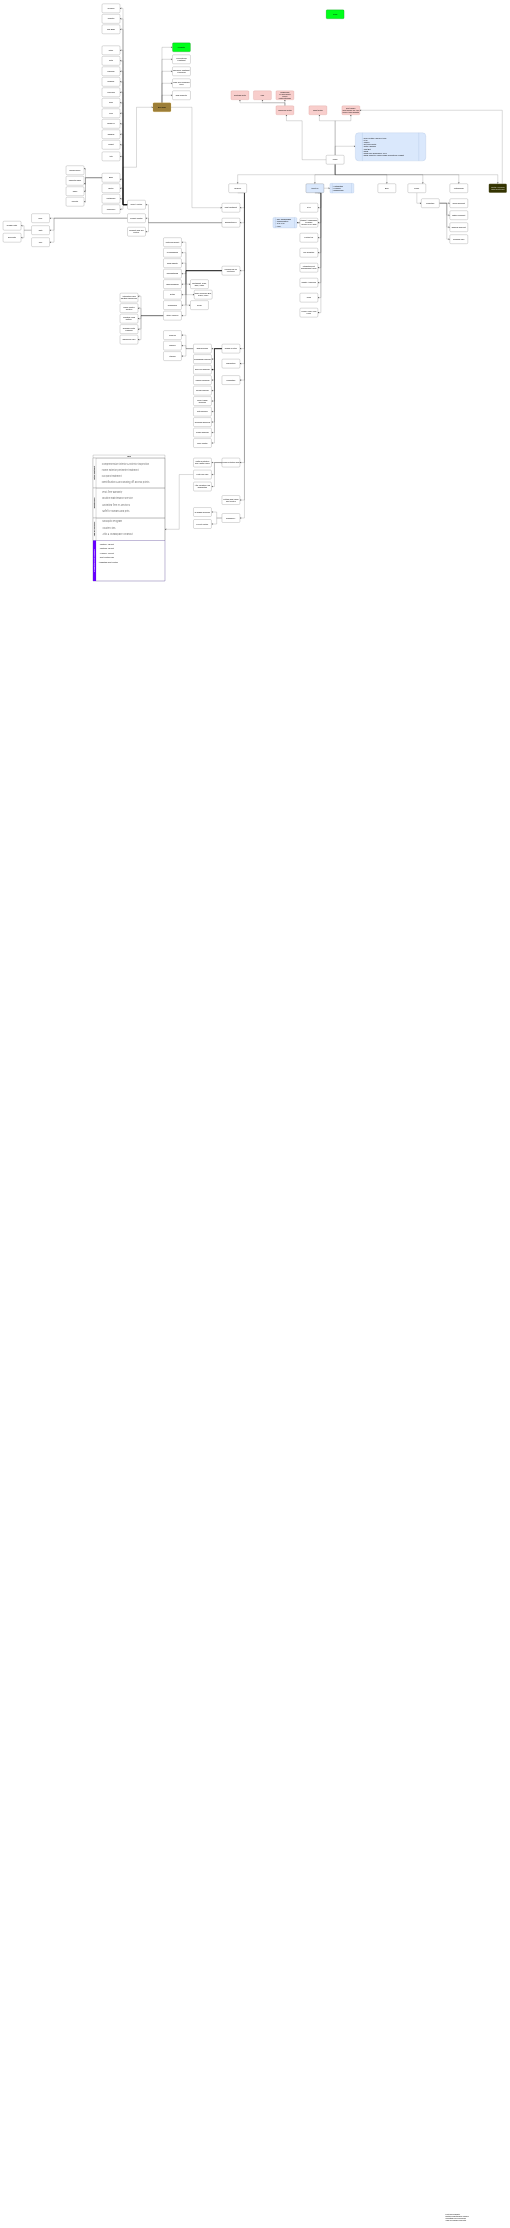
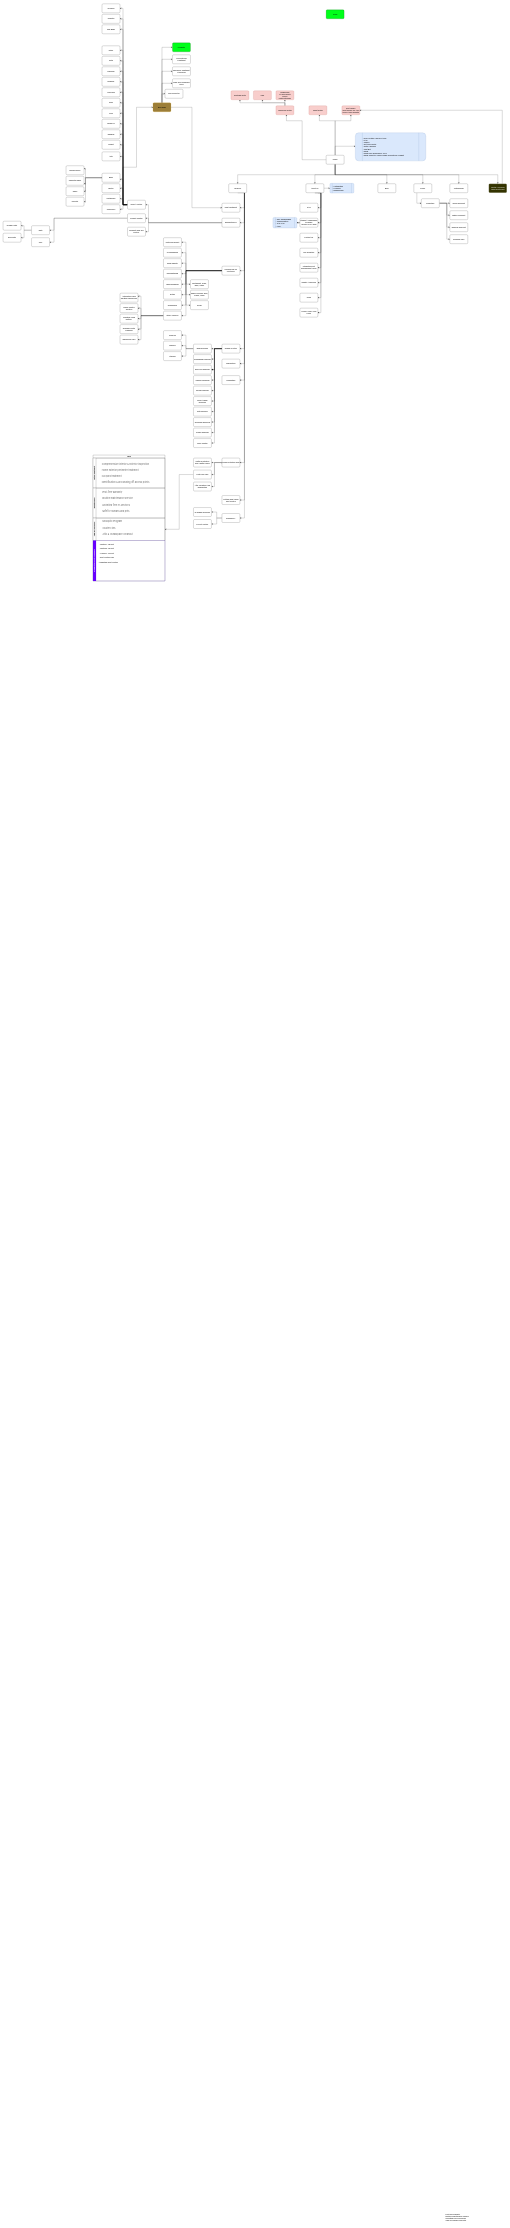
node "Dog Inspector": moved (182, 95) -> (174, 93)
node "About Us": fillcolor #dae8fc -> #ffffff
node "Prices": moved (417, 188) -> (423, 188)
node "Mice": removed
edge "Rodent Control" -> "Mice": removed
node "Public Services (Bus, Plane, Train)": moved (203, 294) -> (200, 294)
